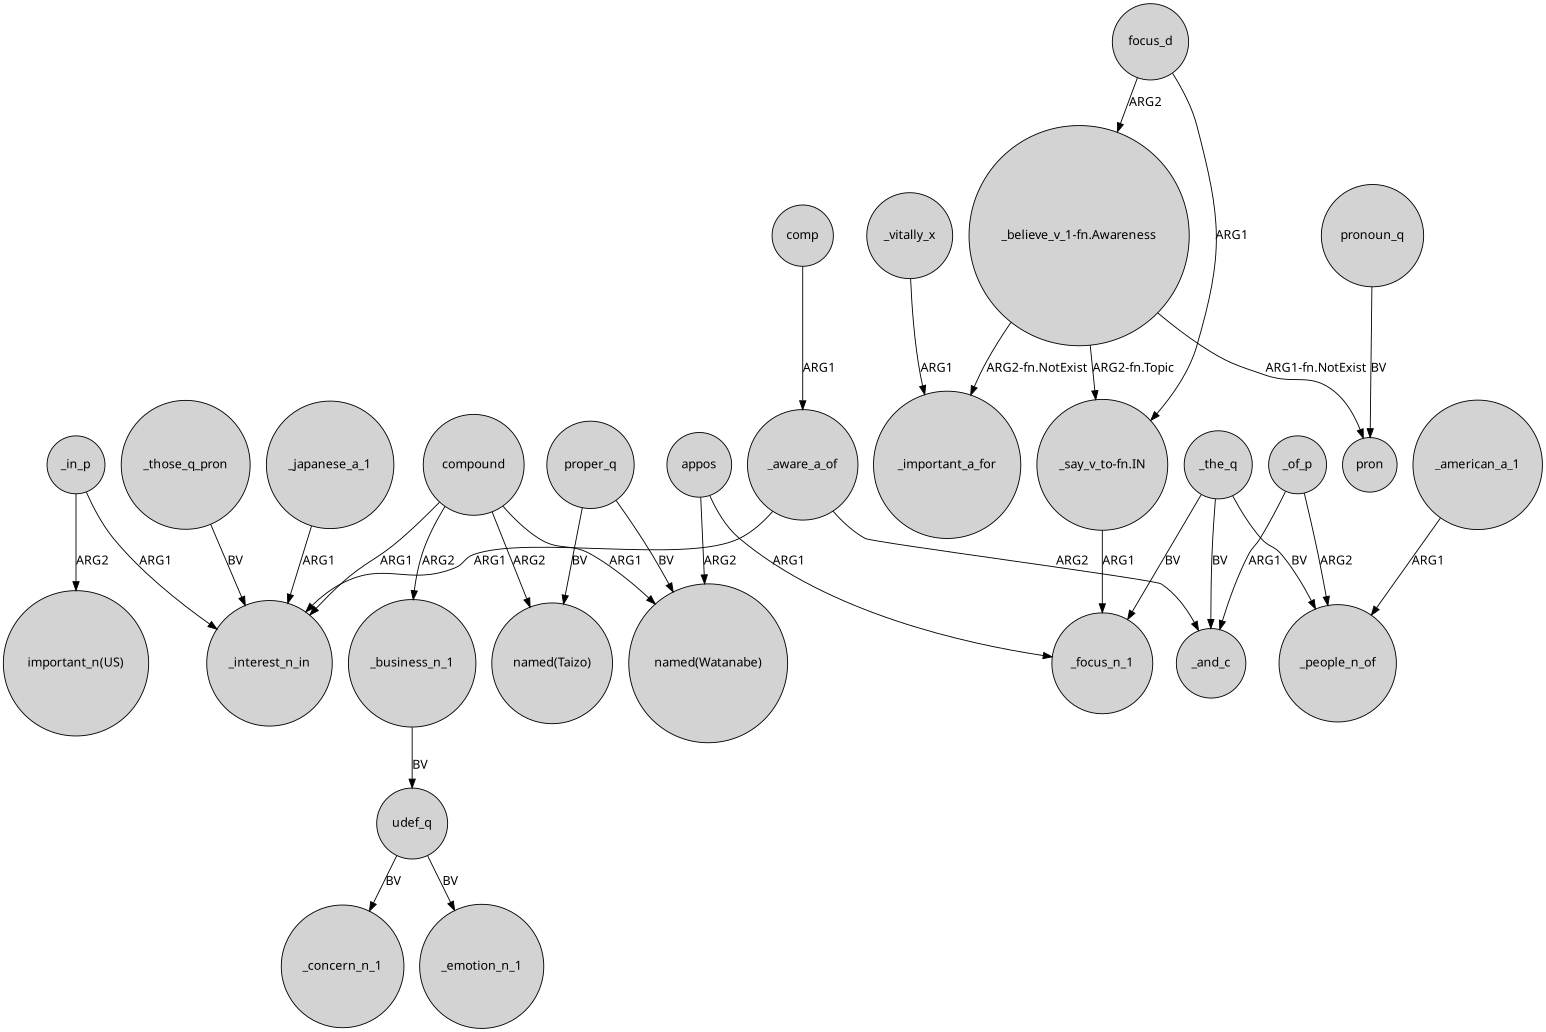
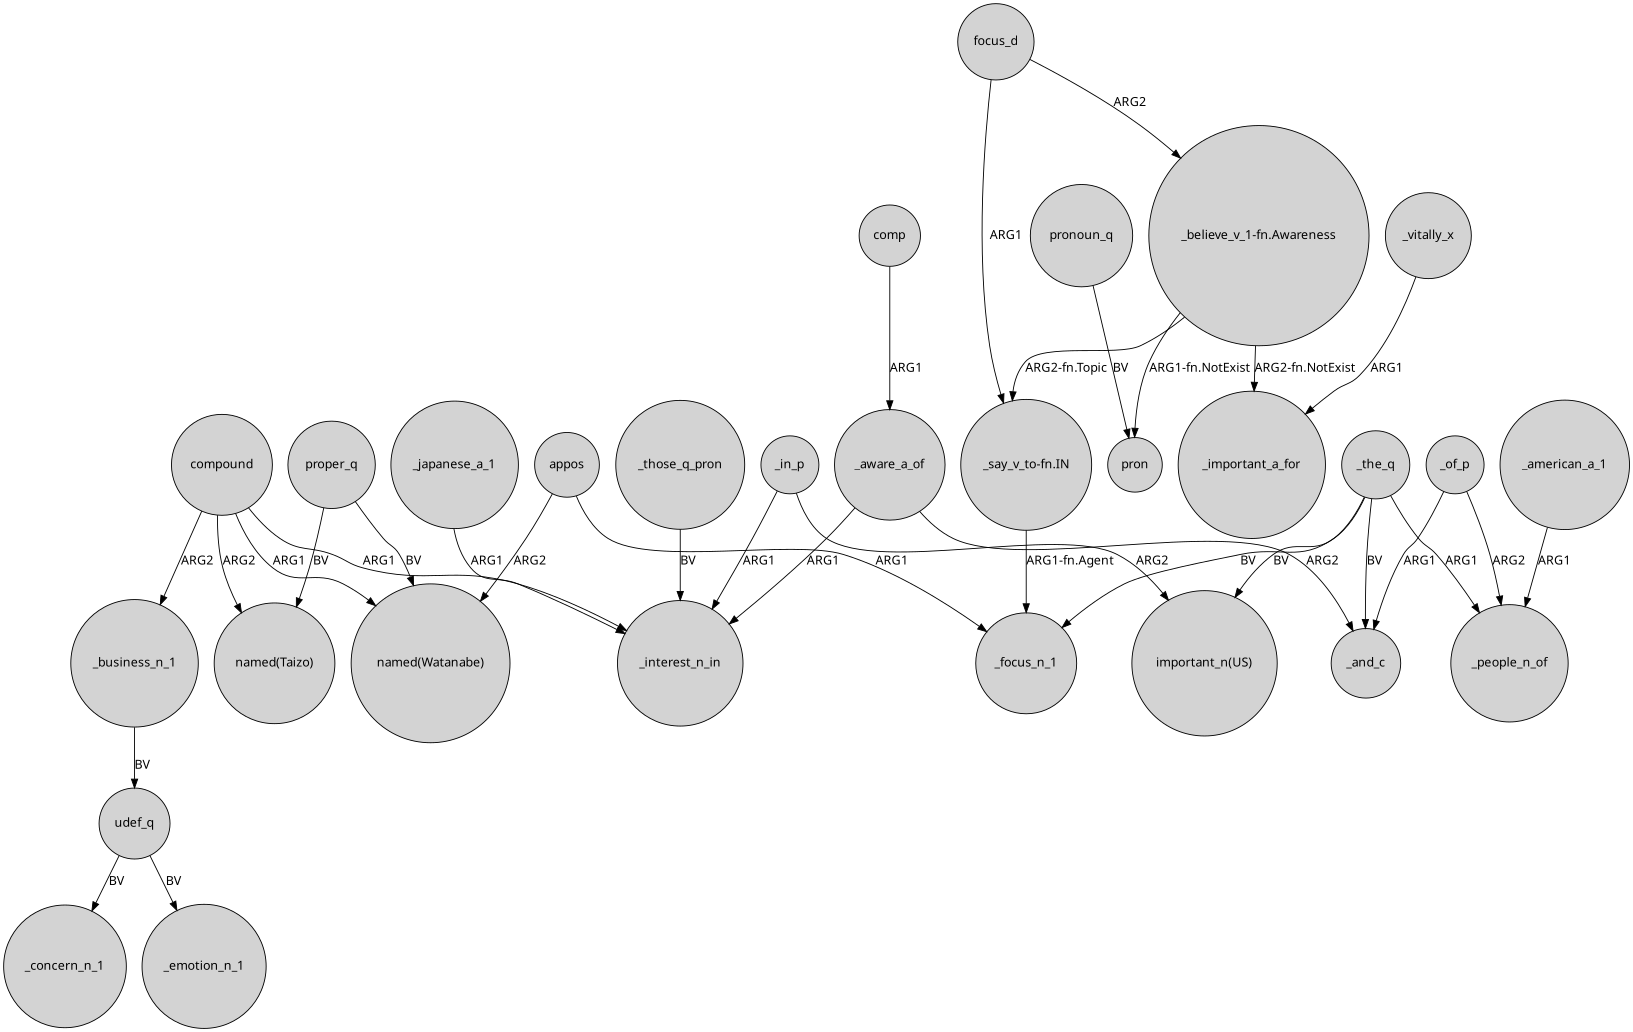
edge "_the_q" -> "important_n(US)": added, label "BV"
edge "_say_v_to-fn.IN" -> "_focus_n_1": label "ARG1" -> "ARG1-fn.Agent"
edge "_the_q" -> "_people_n_of": label "BV" -> "ARG1"
